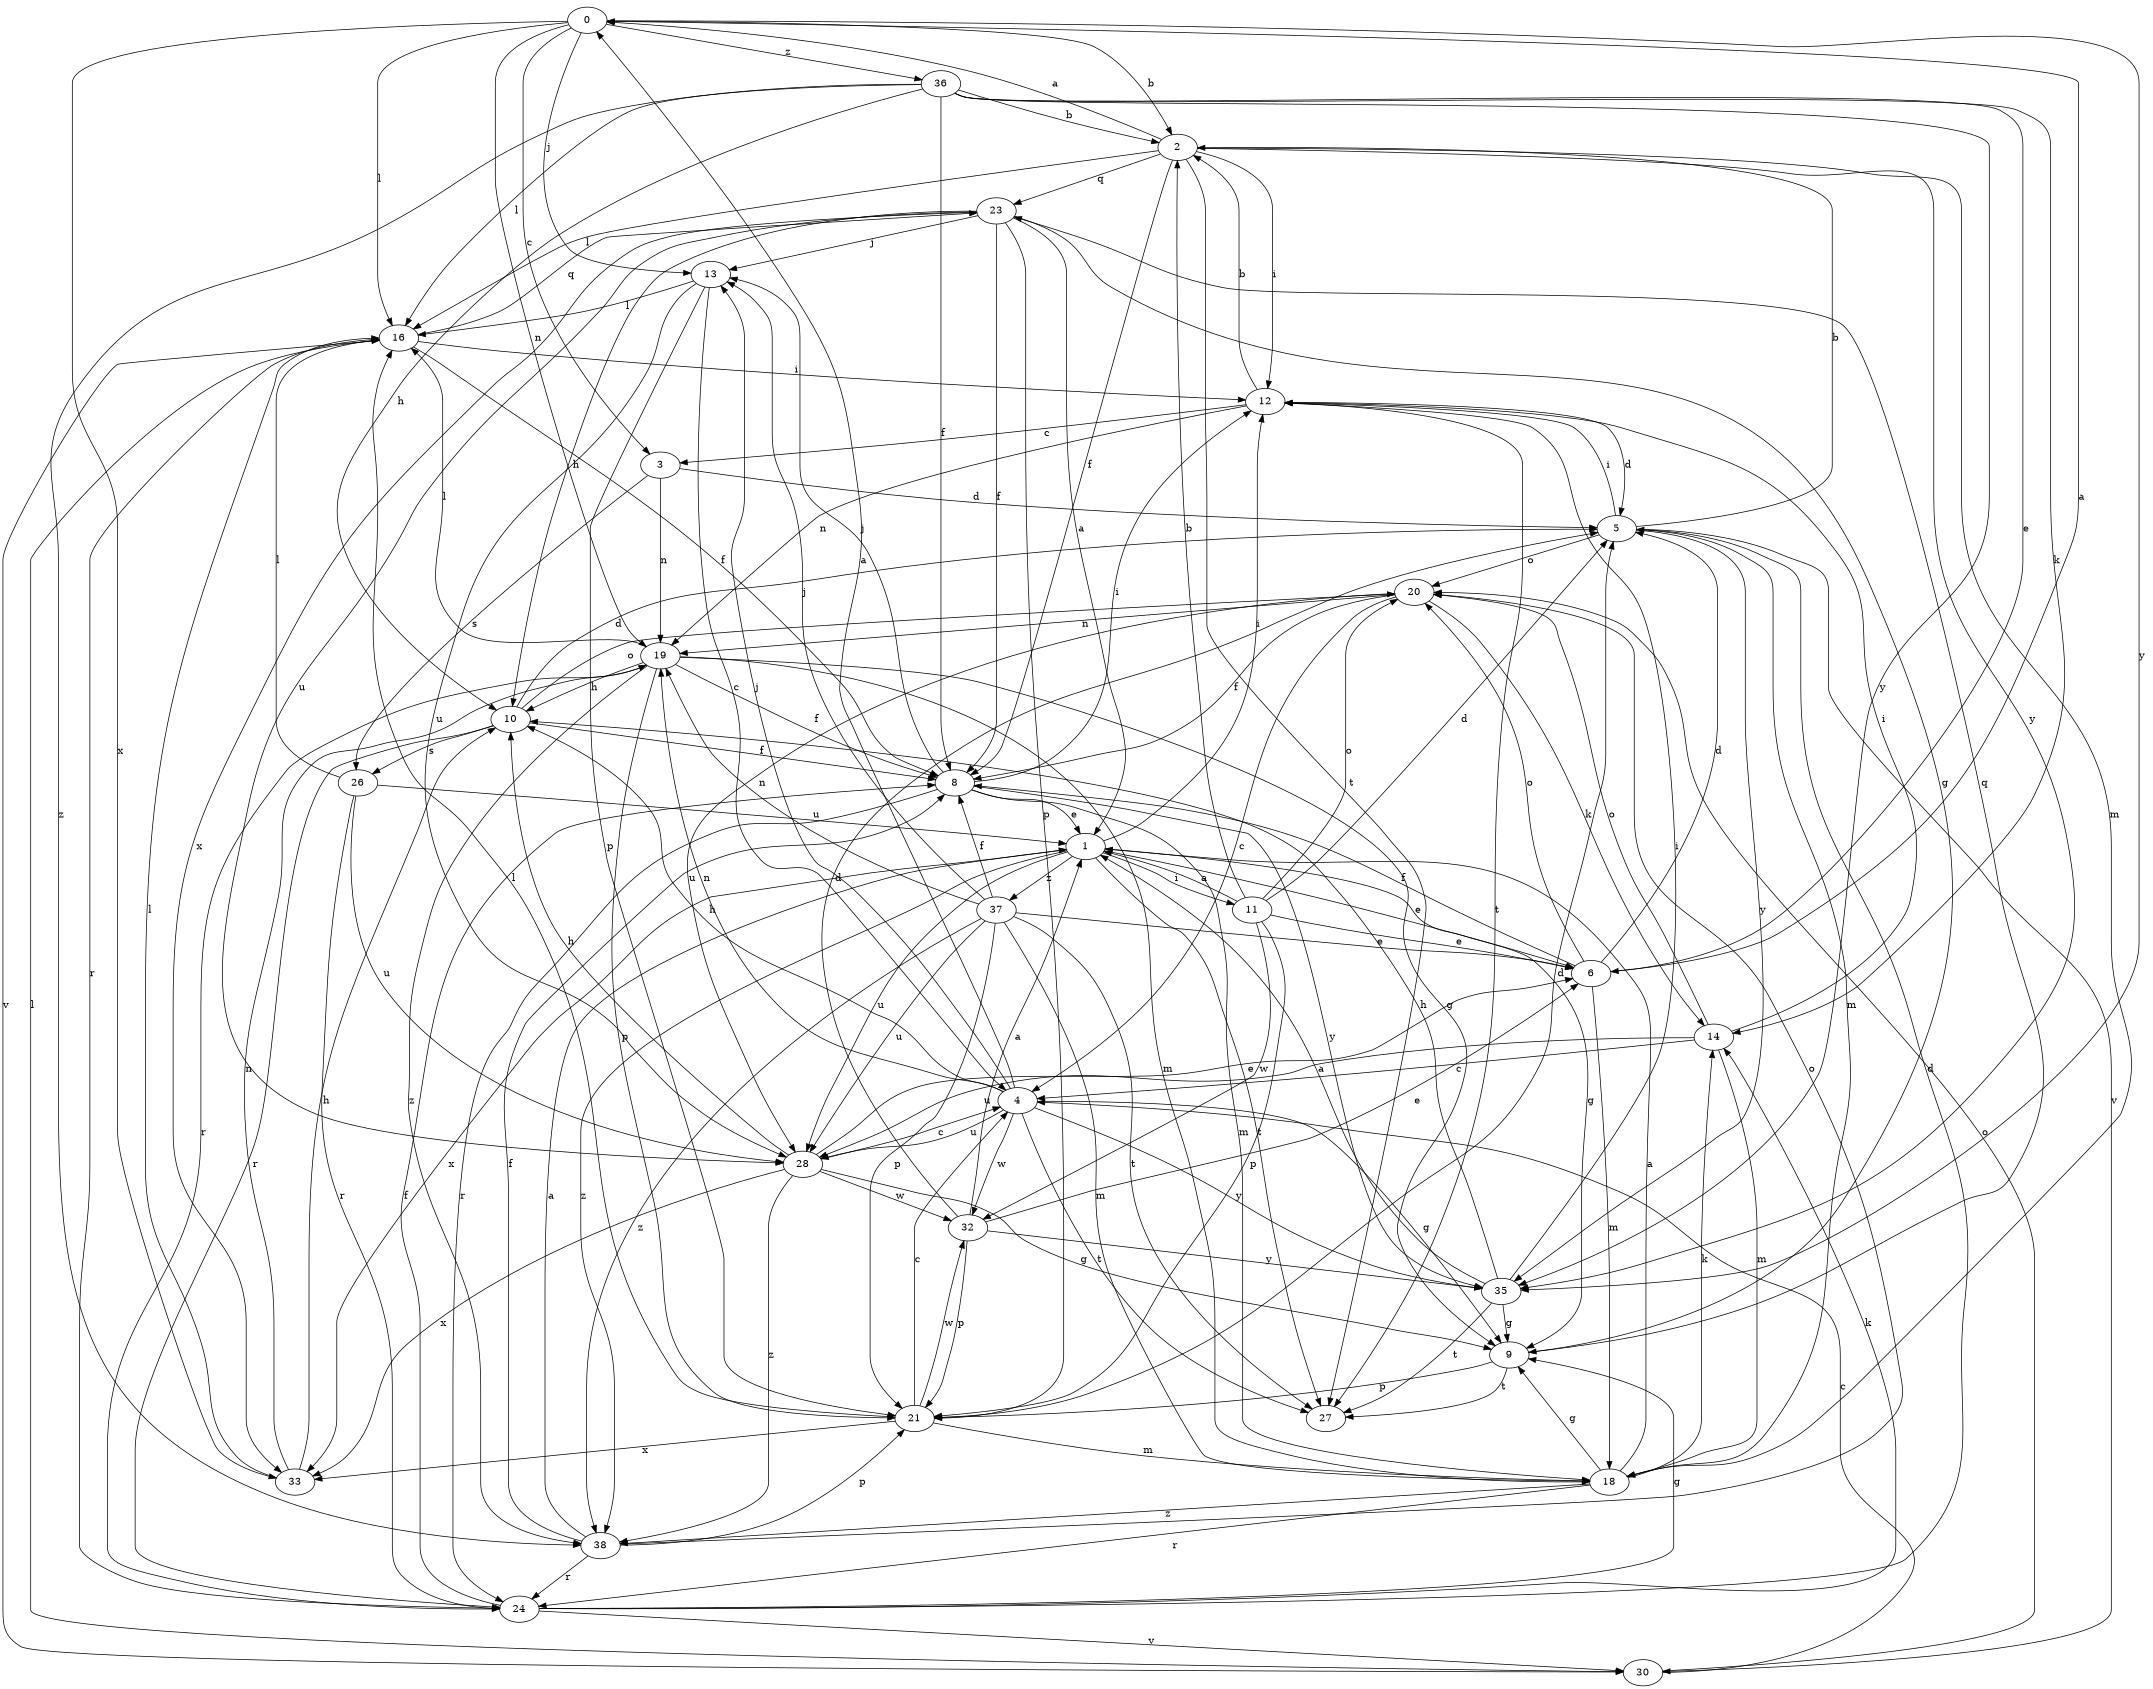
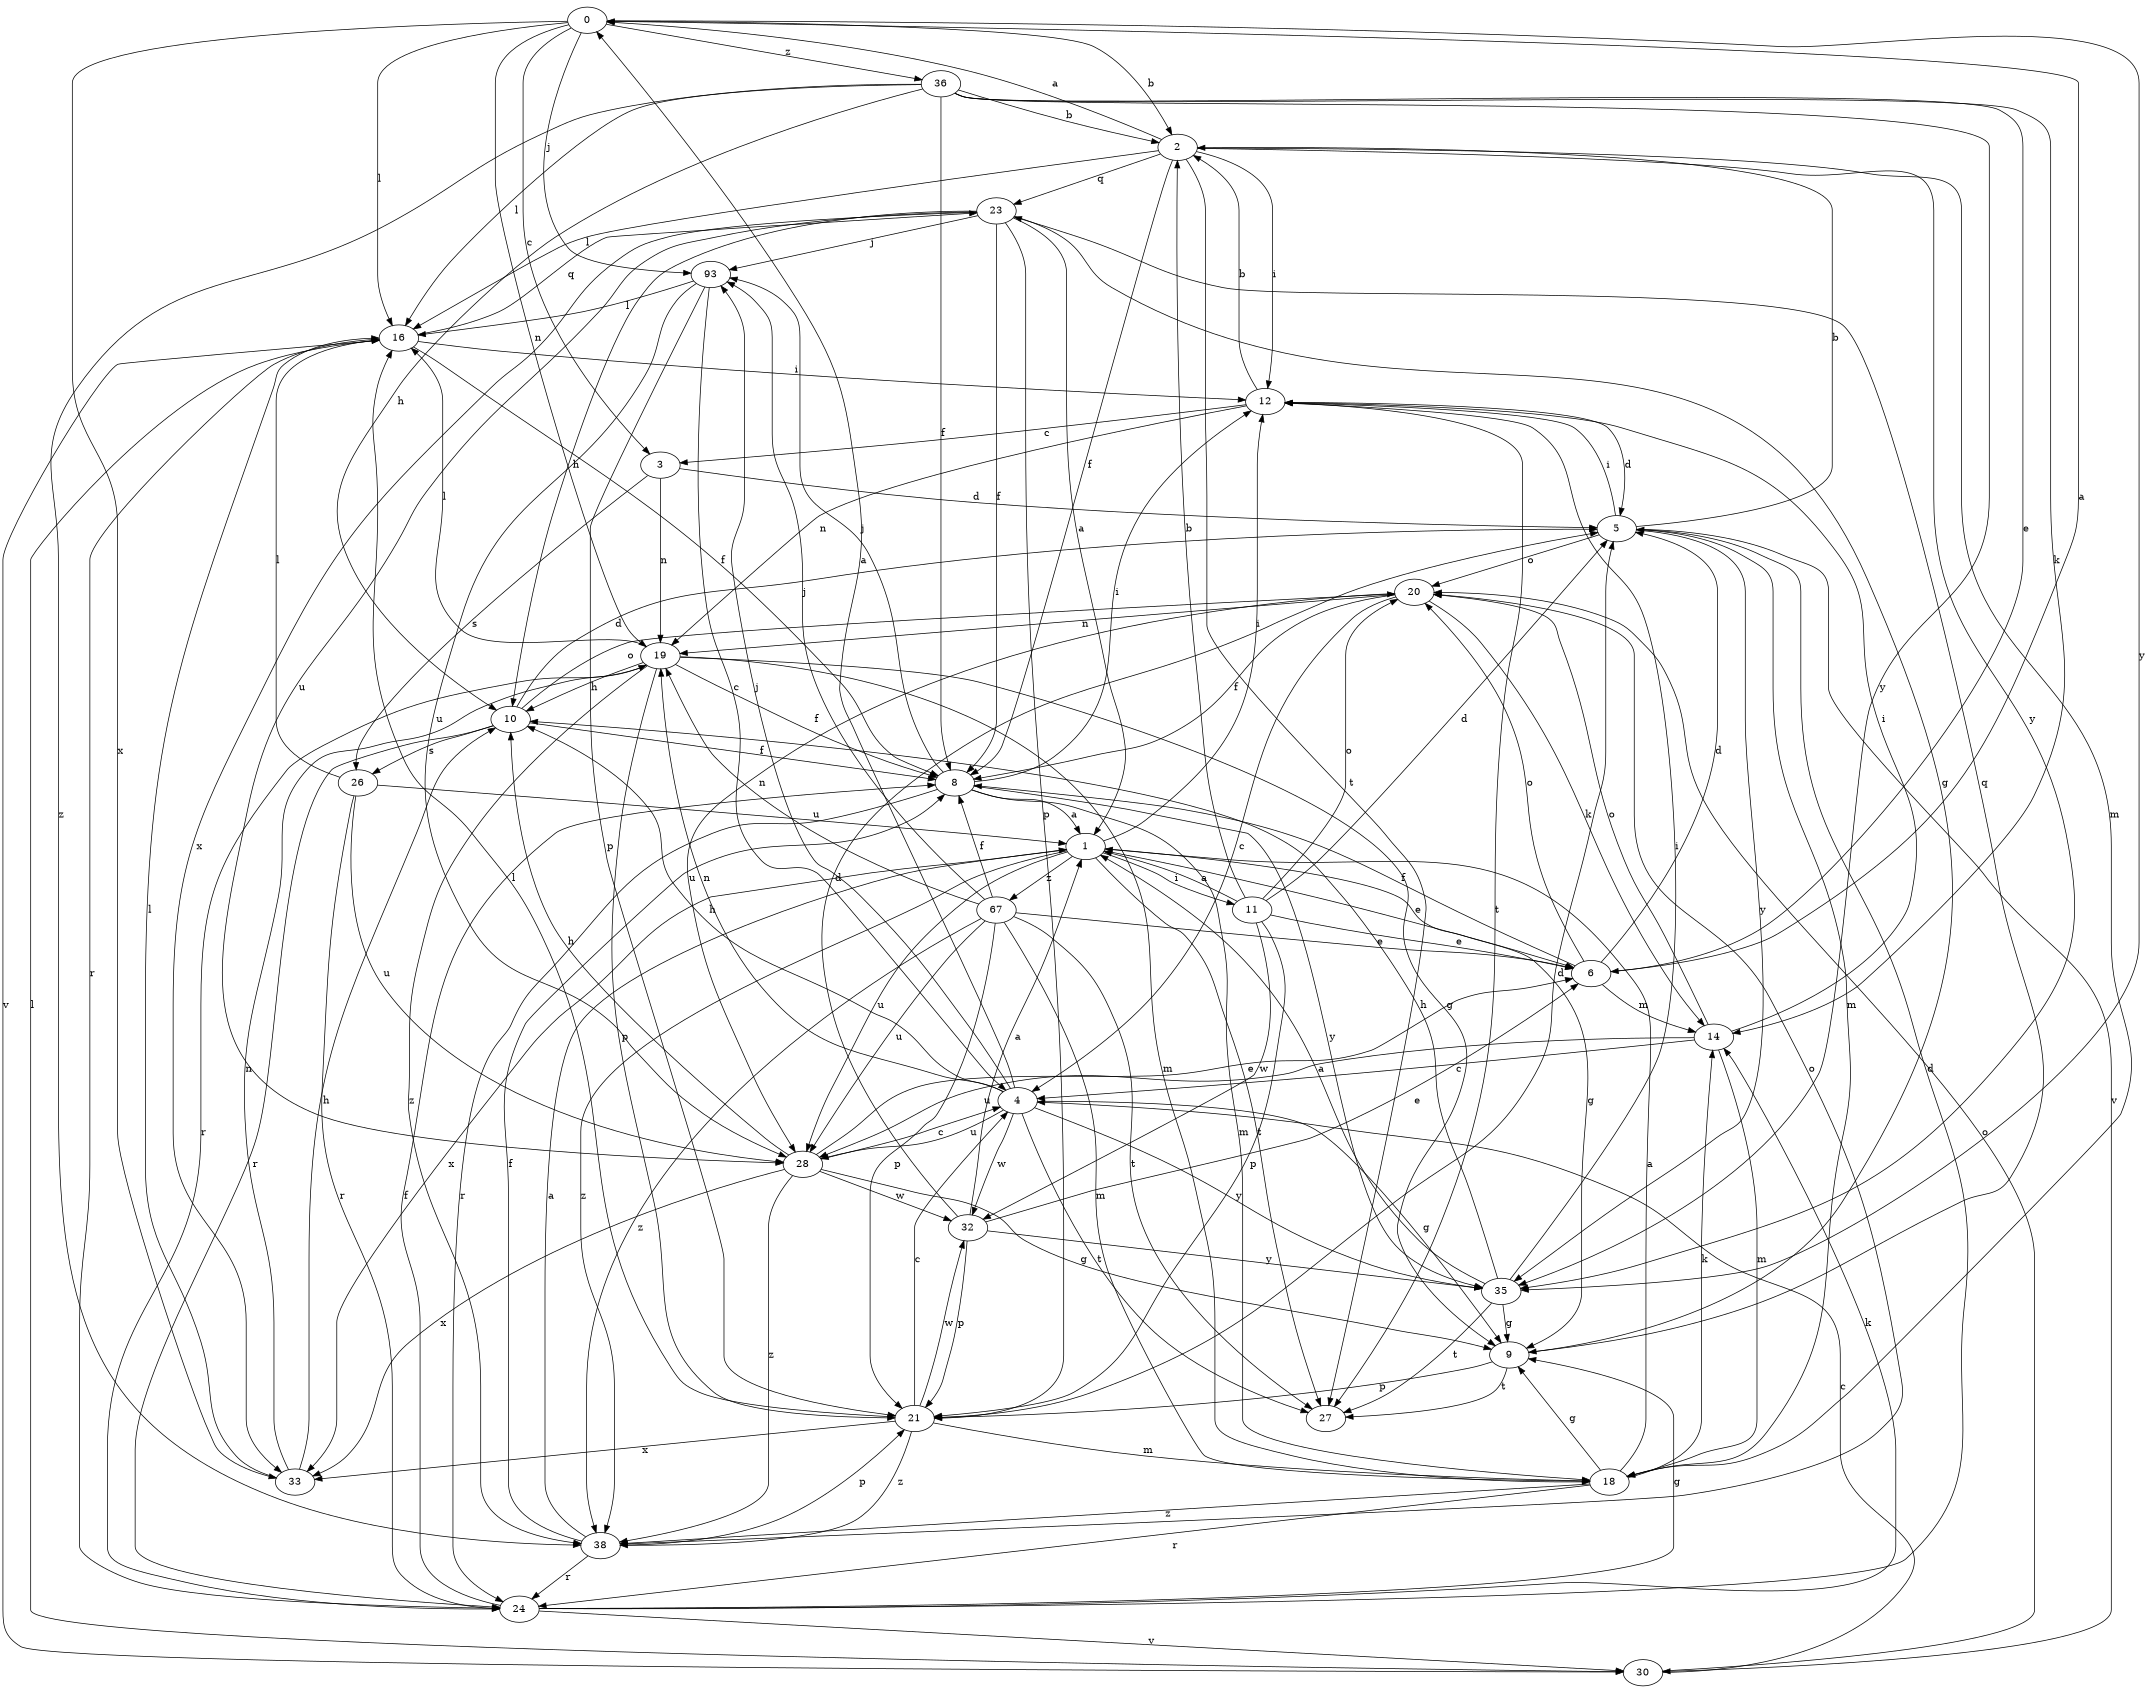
node "13": label "13" -> "93"
edge "8" -> "1": label "e" -> "a"
node "37": label "37" -> "67"
edge "6" -> "18": now "6" -> "14"
edge "21" -> "38": added, label "z"
